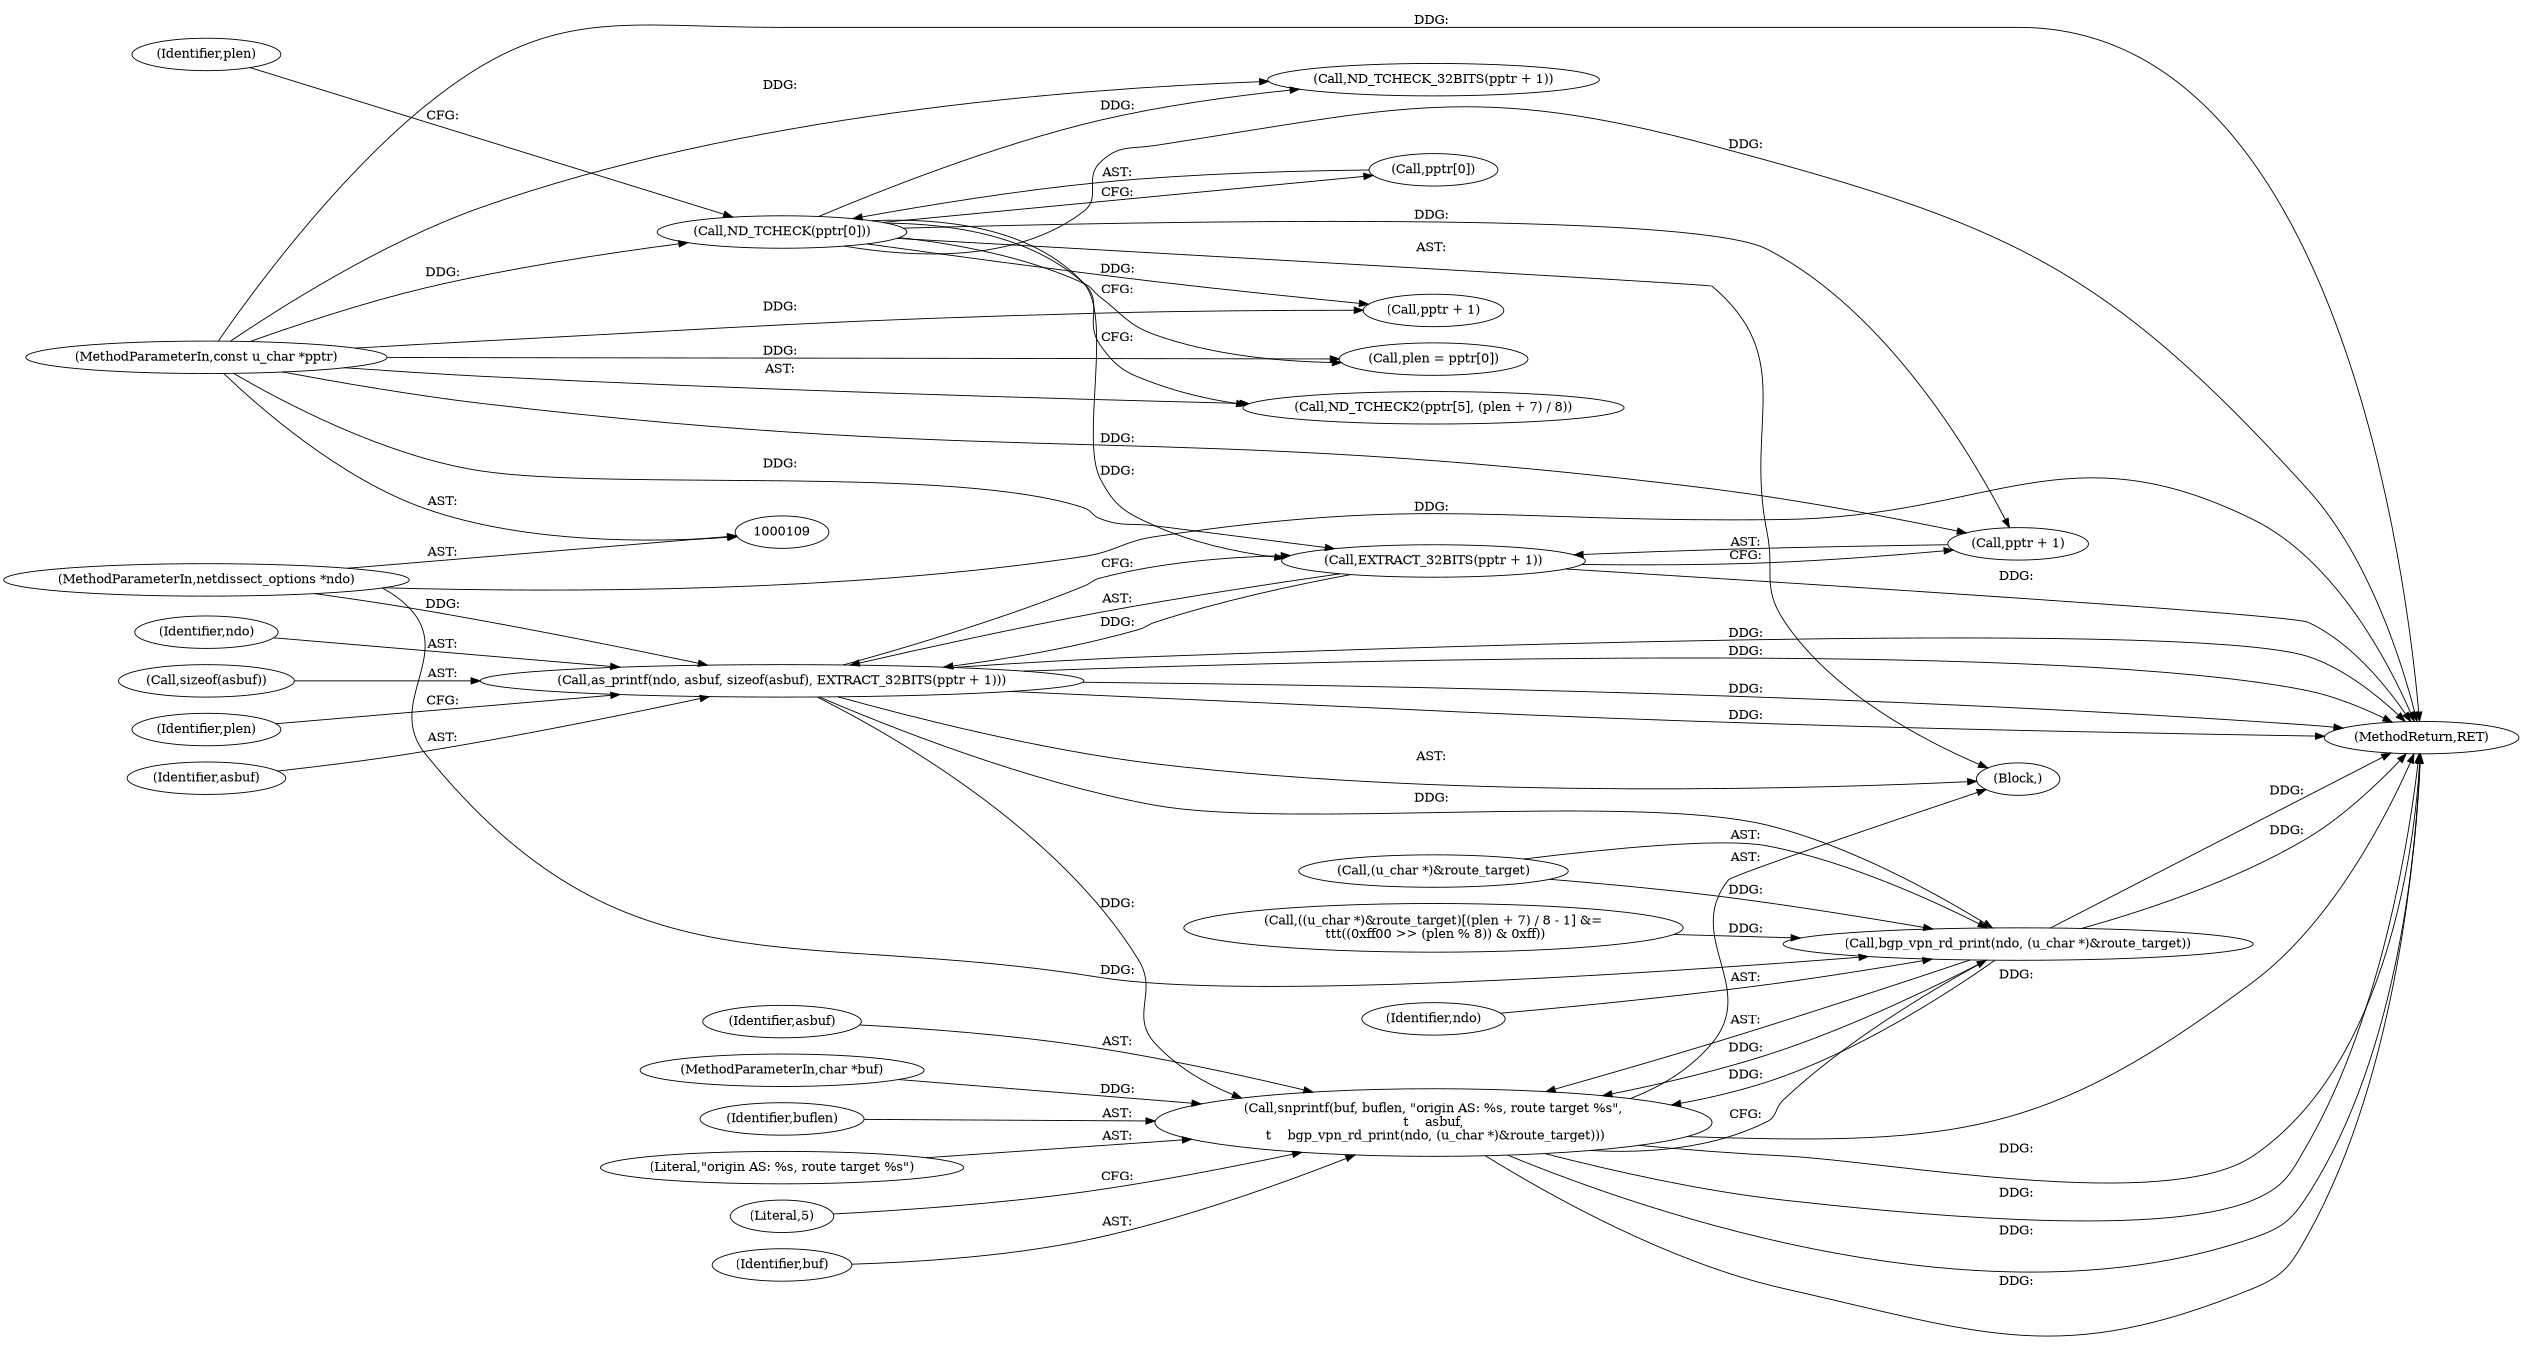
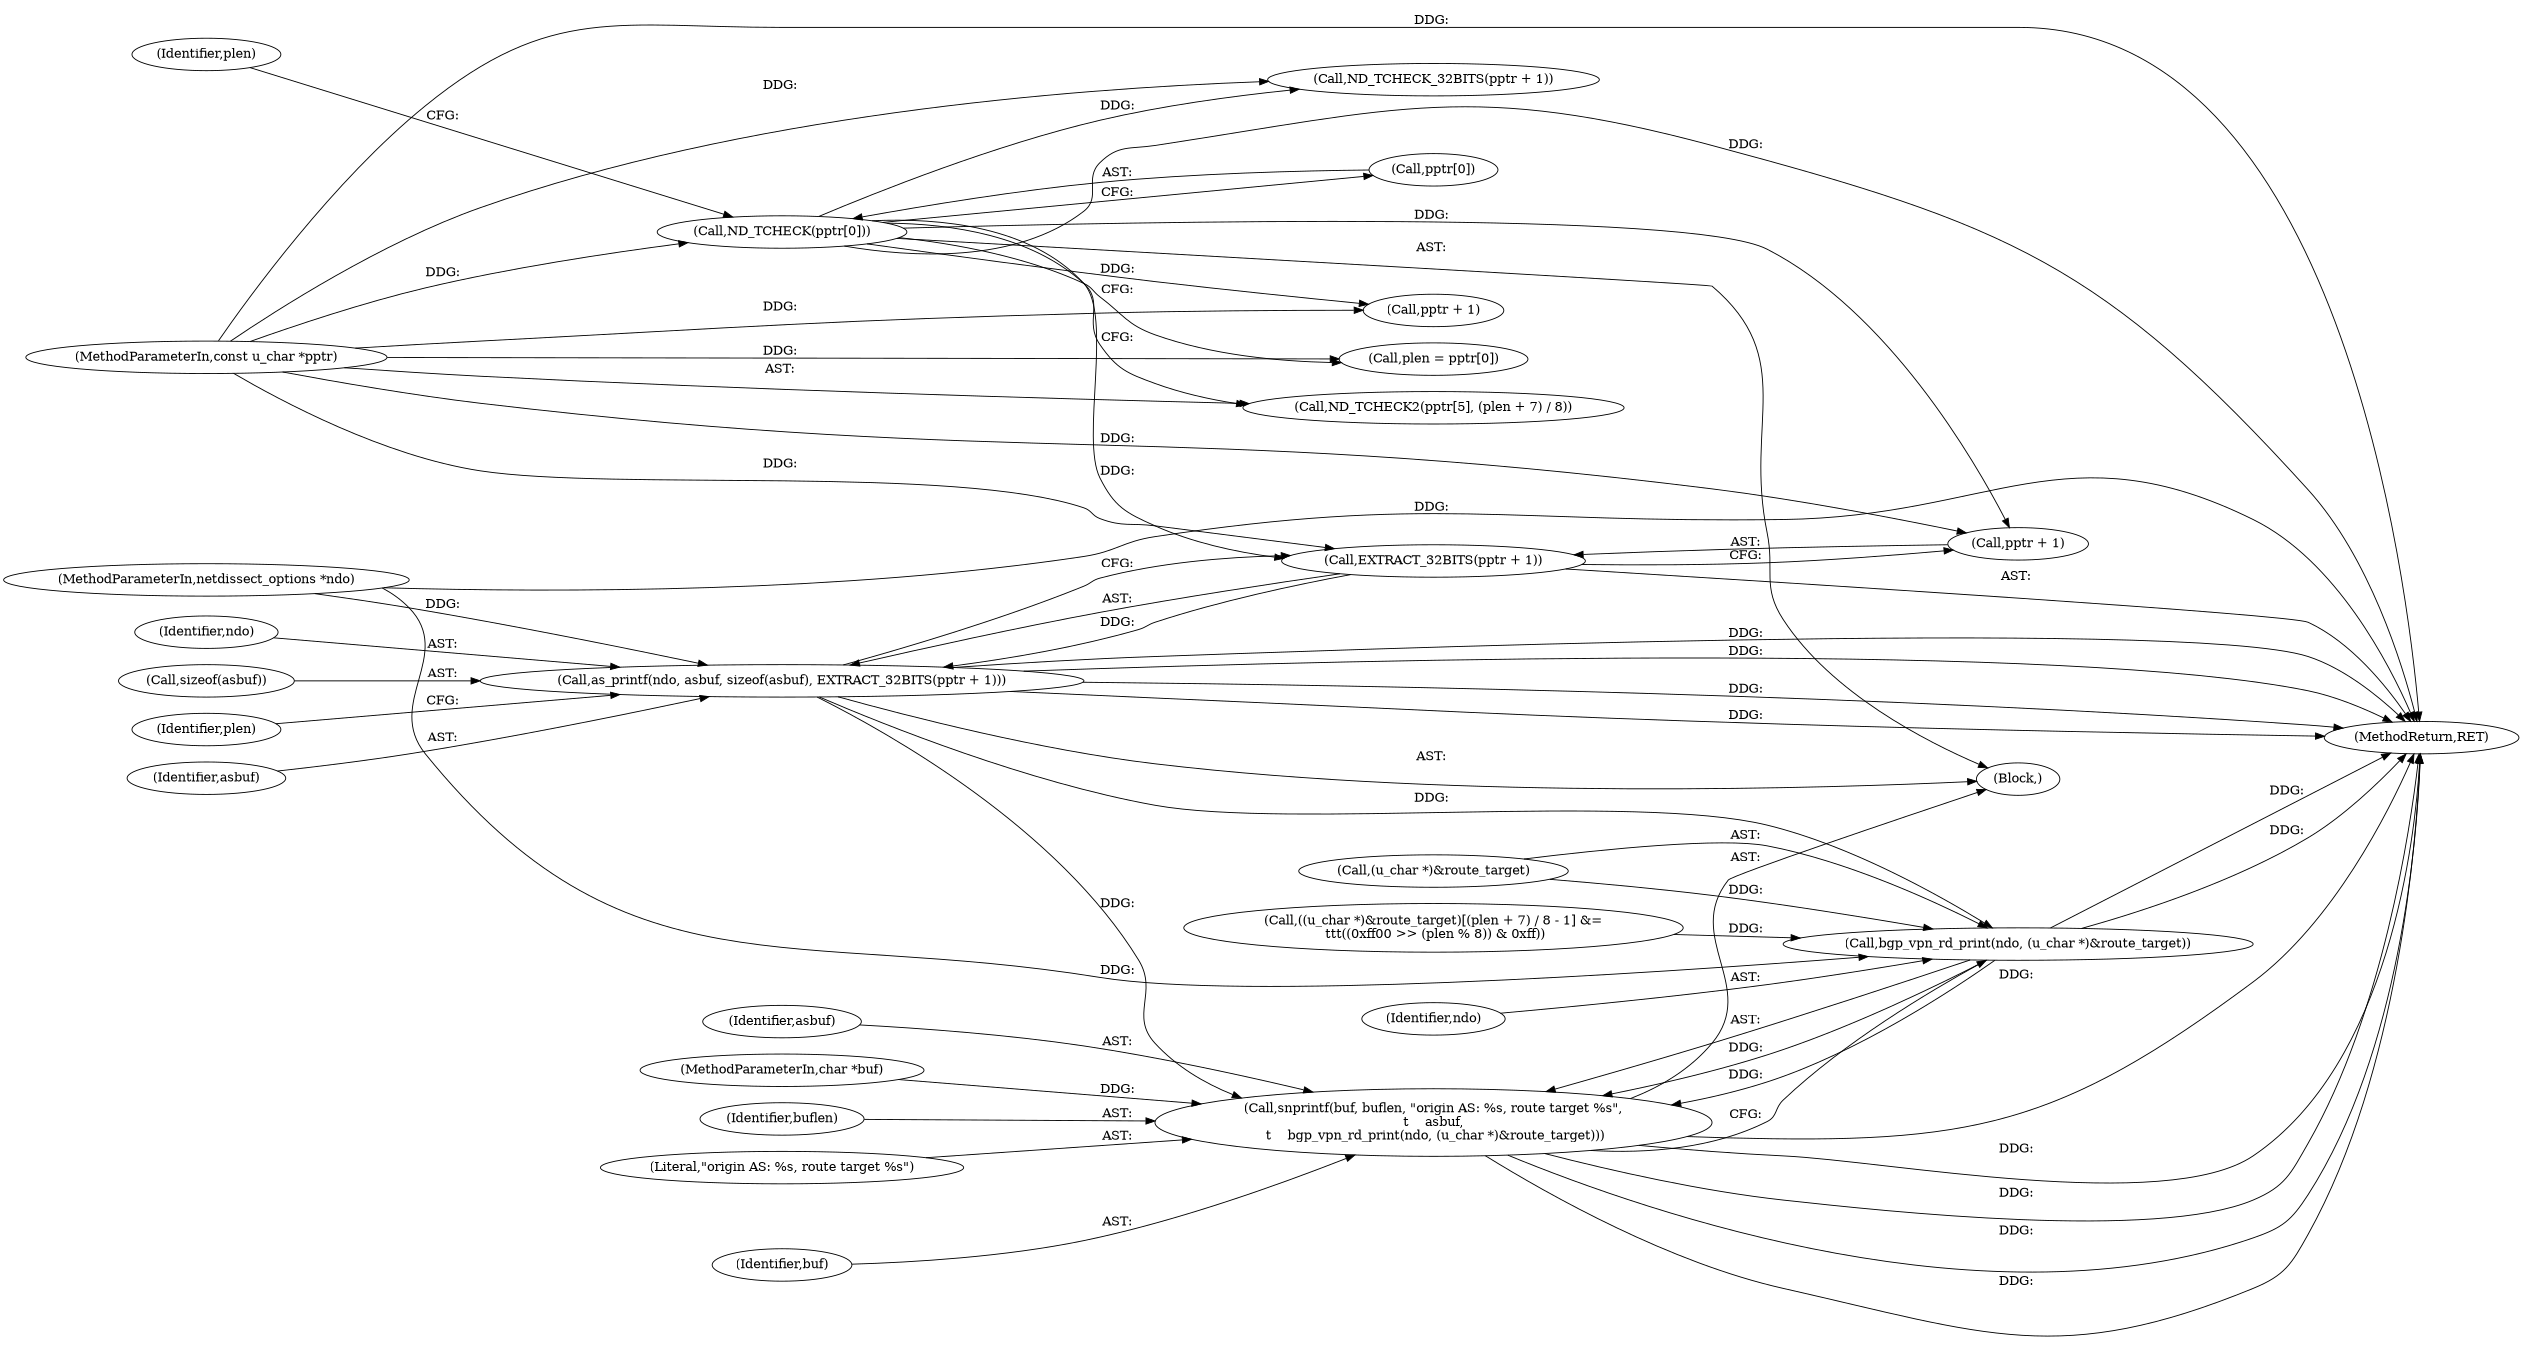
node "1000109": removed
edge "(Call,EXTRACT_32BITS(pptr + 1))" -> "(MethodReturn,RET)": label "DDG: " -> "AST: "
node "(Literal,5)": removed
